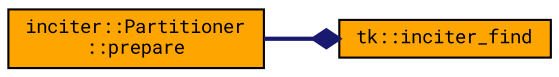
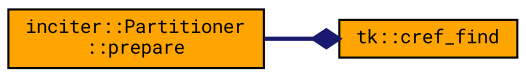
node "tk::inciter_find": label "tk::inciter_find" -> "tk::cref_find"
